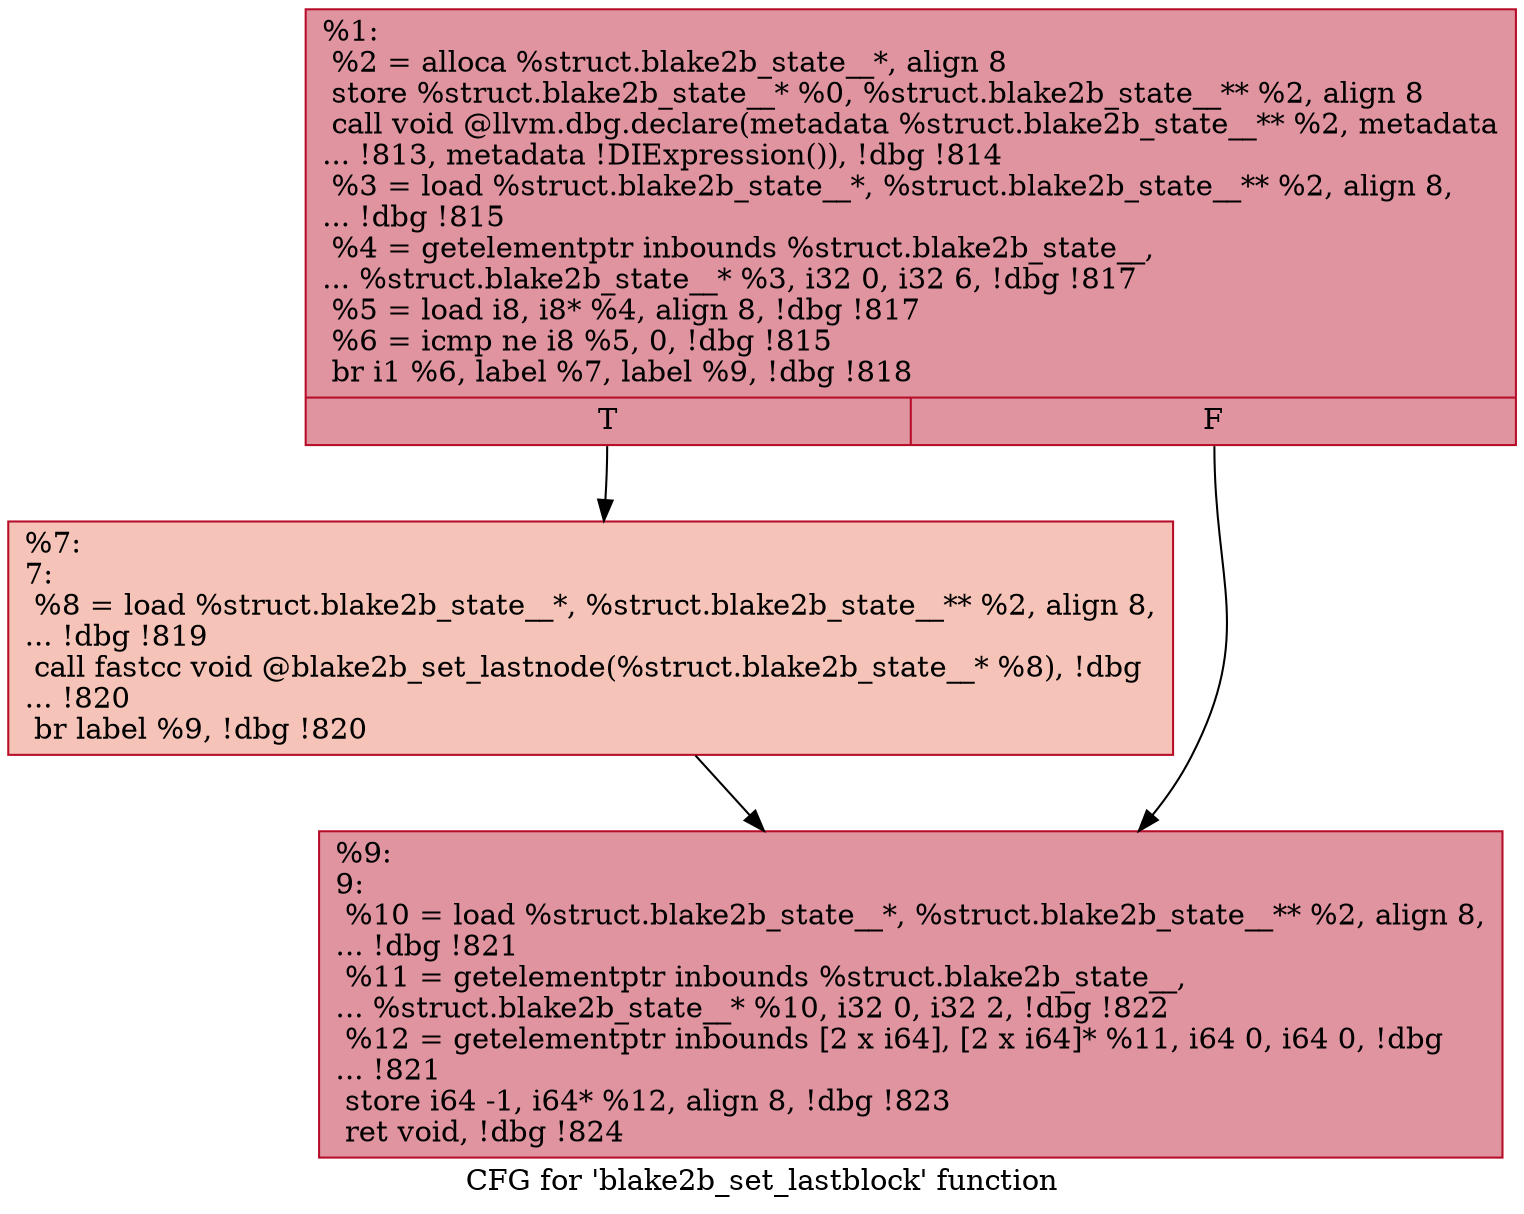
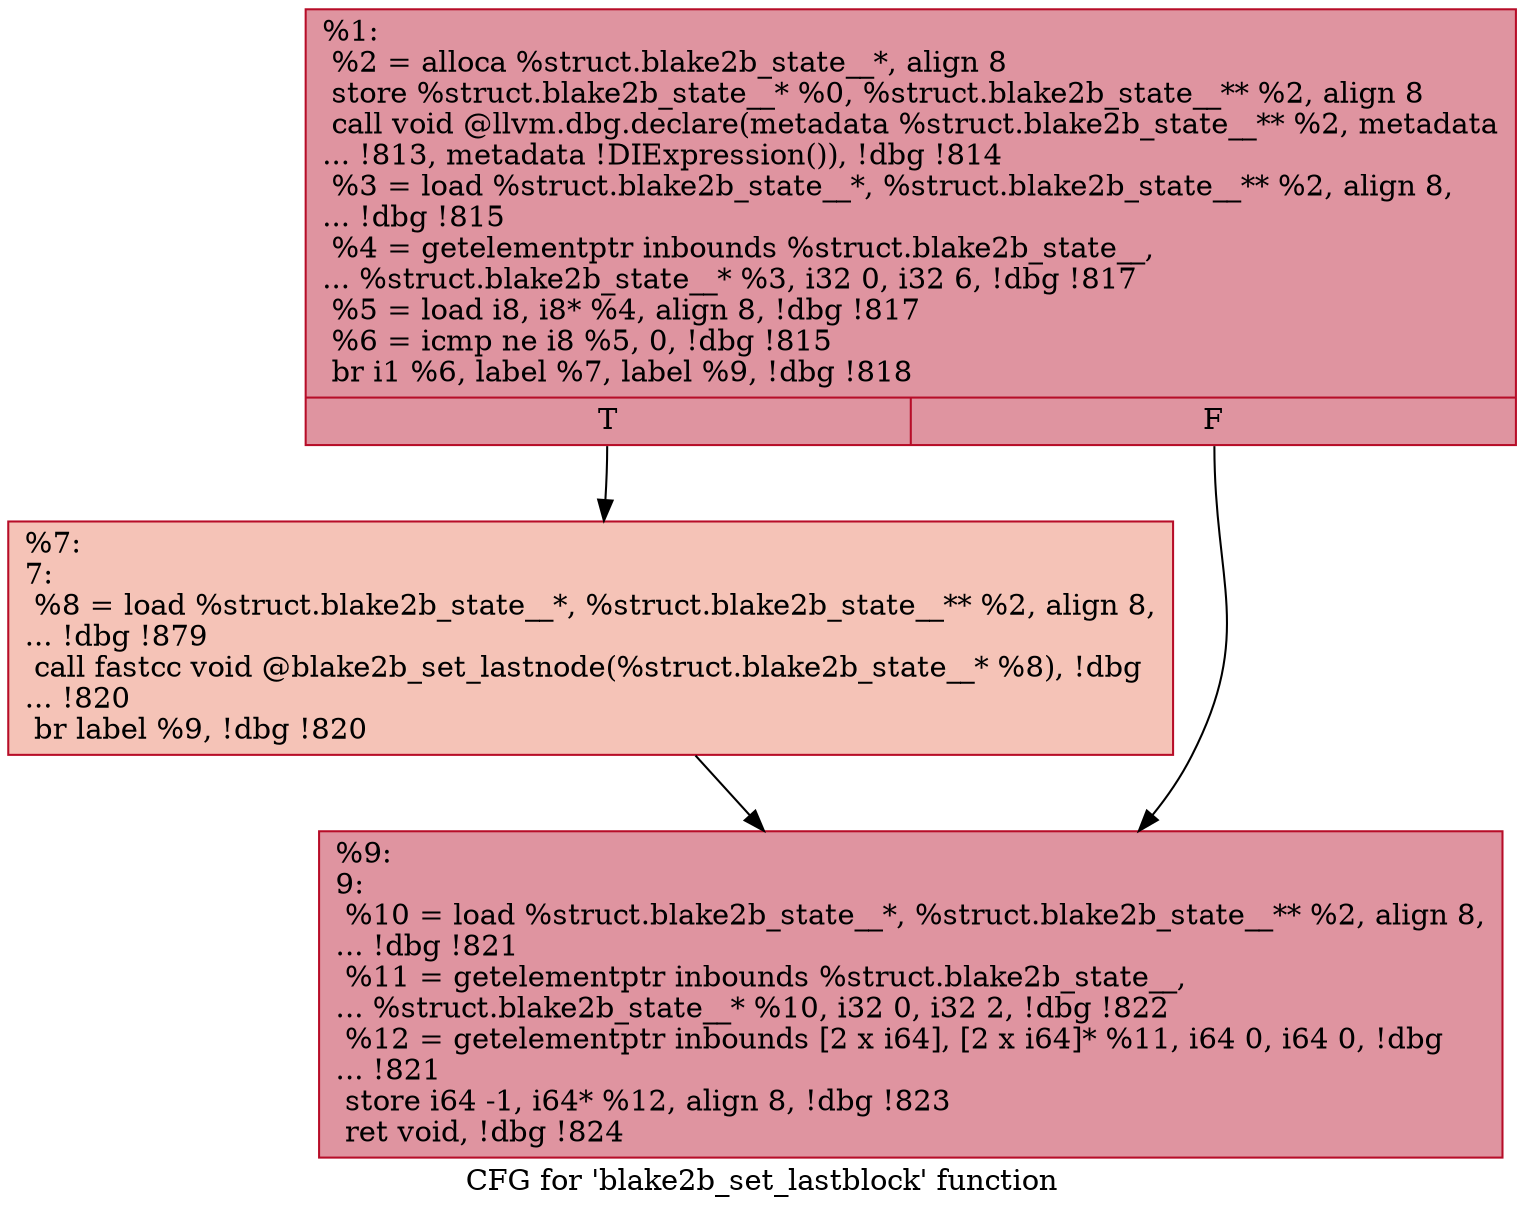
node "%7:": text "... !dbg !819" -> "... !dbg !879"
